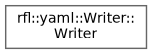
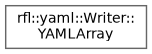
node "rfl::yaml::Writer:: Writer": label "rfl::yaml::Writer:: Writer" -> "rfl::yaml::Writer:: YAMLArray"
